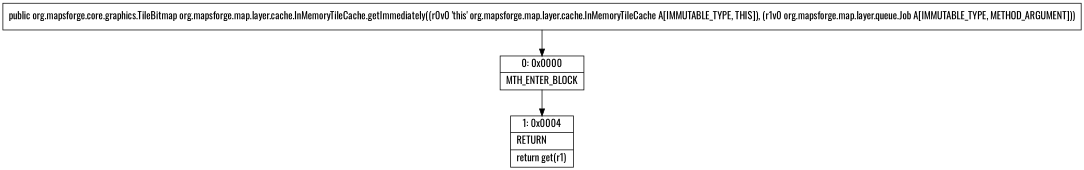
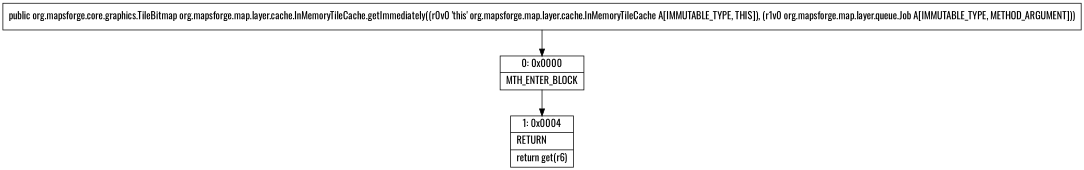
node "1: 0x0004": text "return get(r1)" -> "return get(r6)"
